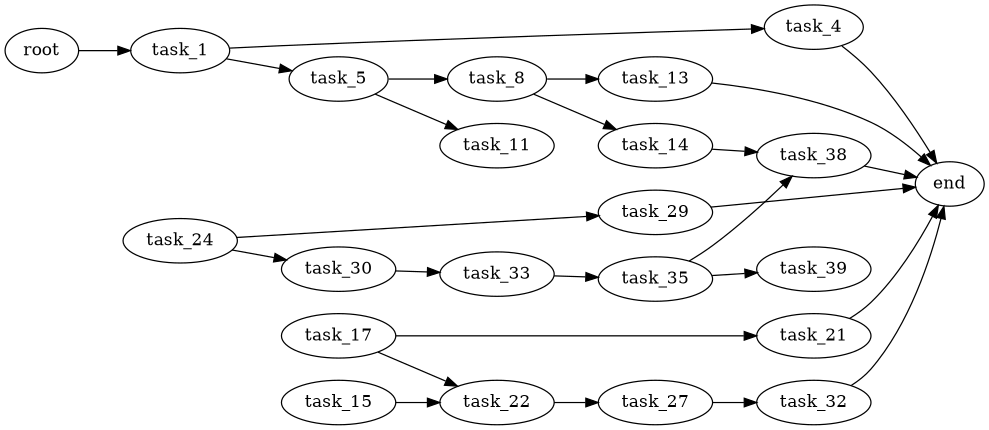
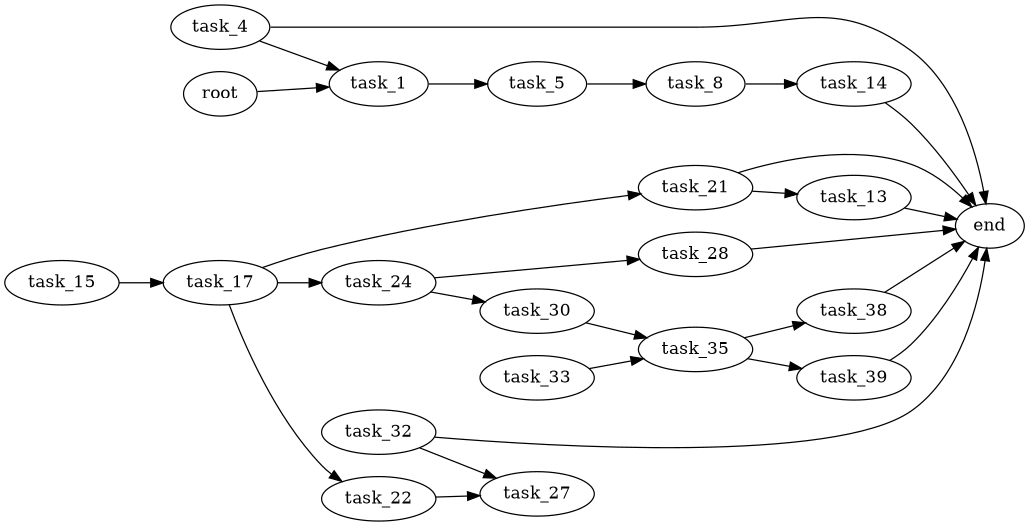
edge "task_1" -> "task_4": reversed
edge "task_8" -> "task_13": now "task_21" -> "task_13"
node "task_11": removed
edge "task_14" -> "task_38": now "task_14" -> "end"
node "task_29": label "task_29" -> "task_28"
edge "task_30" -> "task_33": now "task_30" -> "task_35"
edge "task_17" -> "task_24": added
edge "task_39" -> "end": added
edge "task_15" -> "task_22": now "task_15" -> "task_17"
edge "task_27" -> "task_32": reversed
